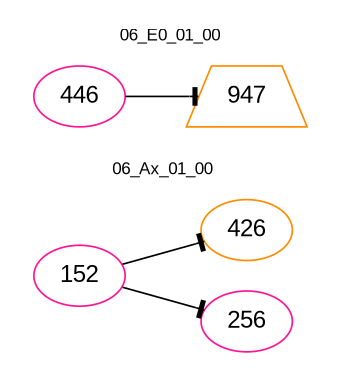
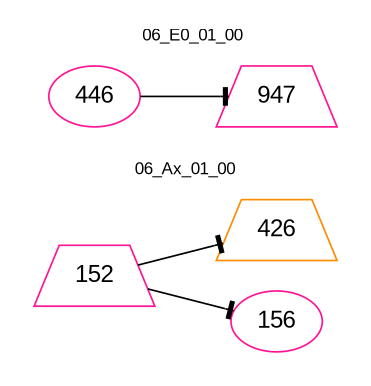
node "947": color darkorange -> deeppink
node "426": shape ellipse -> trapezium
node "152": shape ellipse -> trapezium
node "256": label "256" -> "156"
